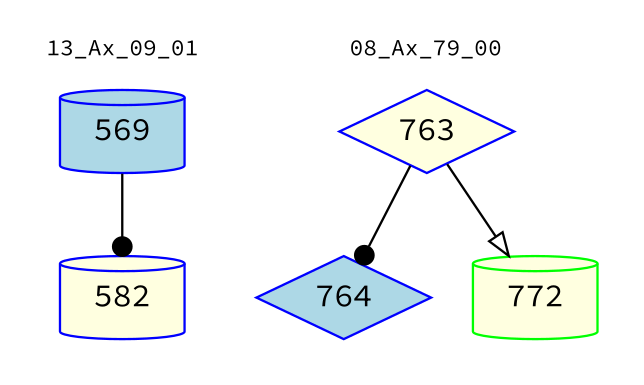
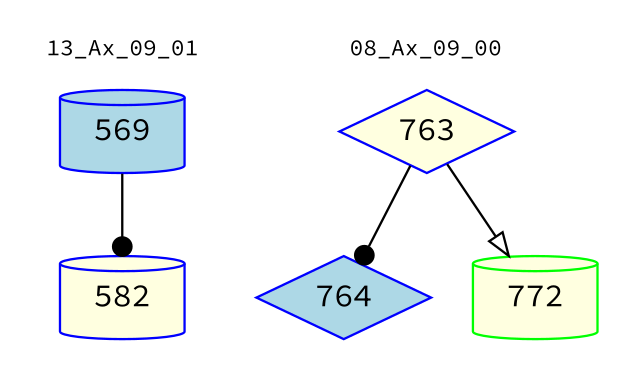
cluster "08_Ax_79_00": label "08_Ax_79_00" -> "08_Ax_09_00"
